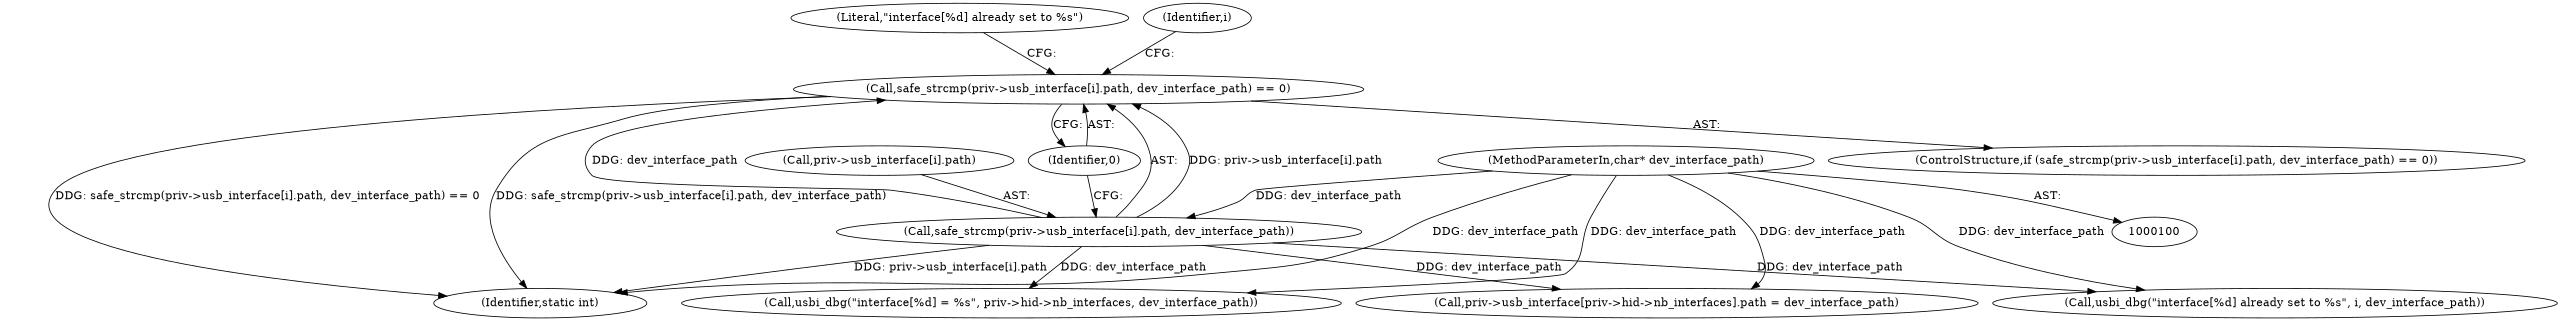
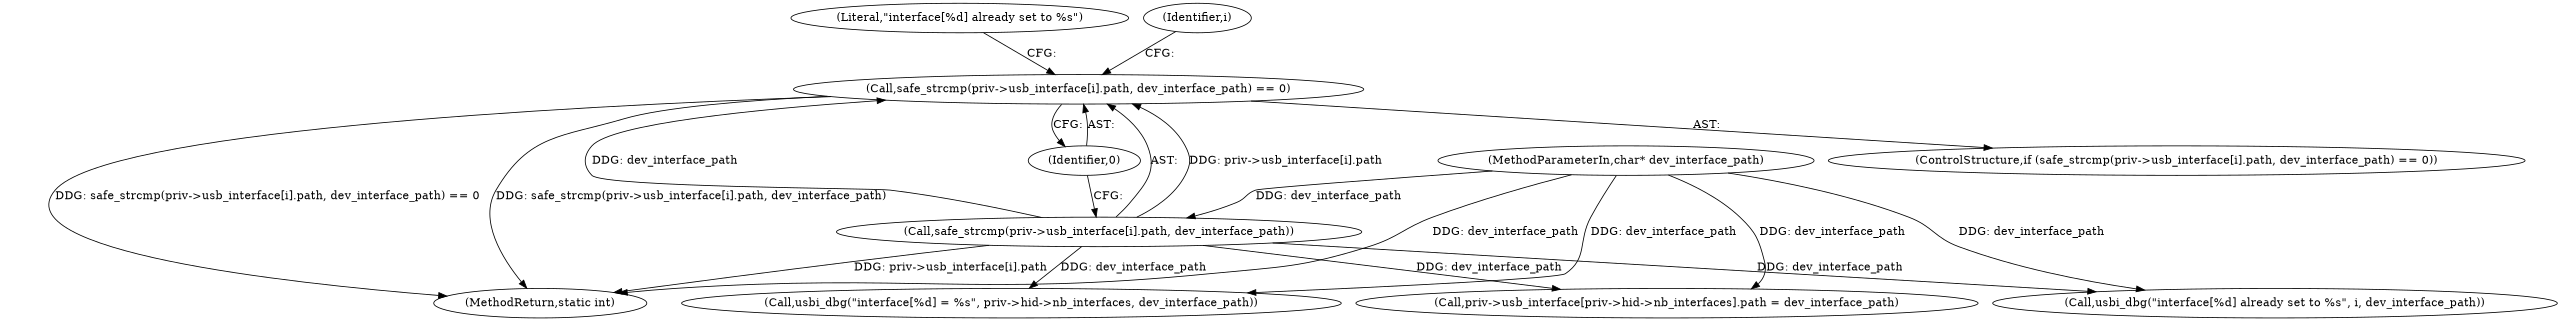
node "(Call,priv->usb_interface[i].path)": removed
node "1000100": removed
node "(Identifier,static int)": label "(Identifier,static int)" -> "(MethodReturn,static int)"
